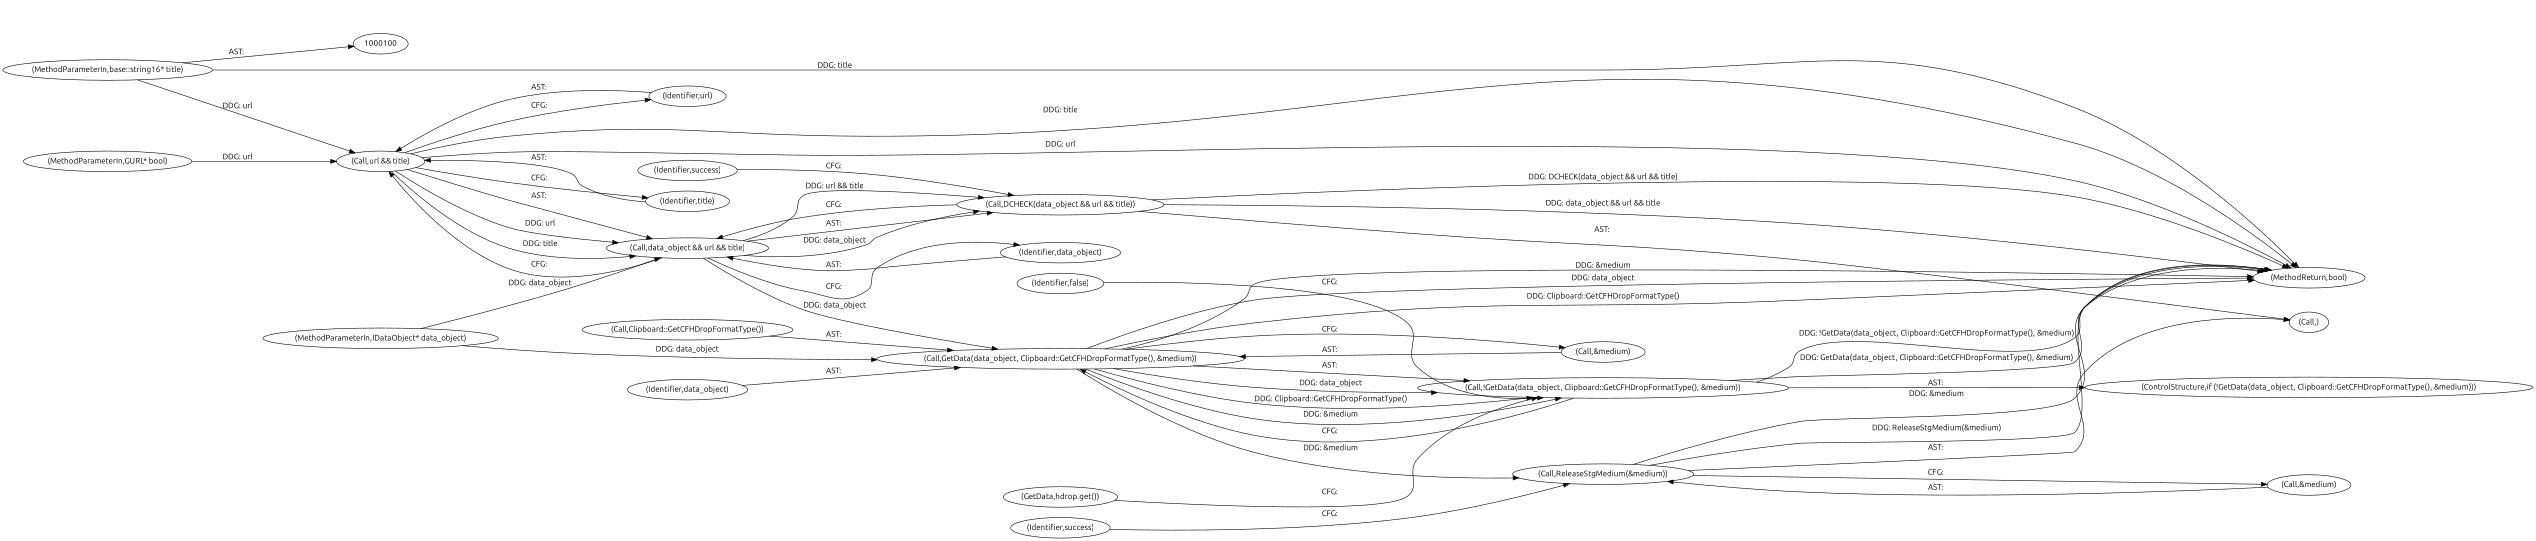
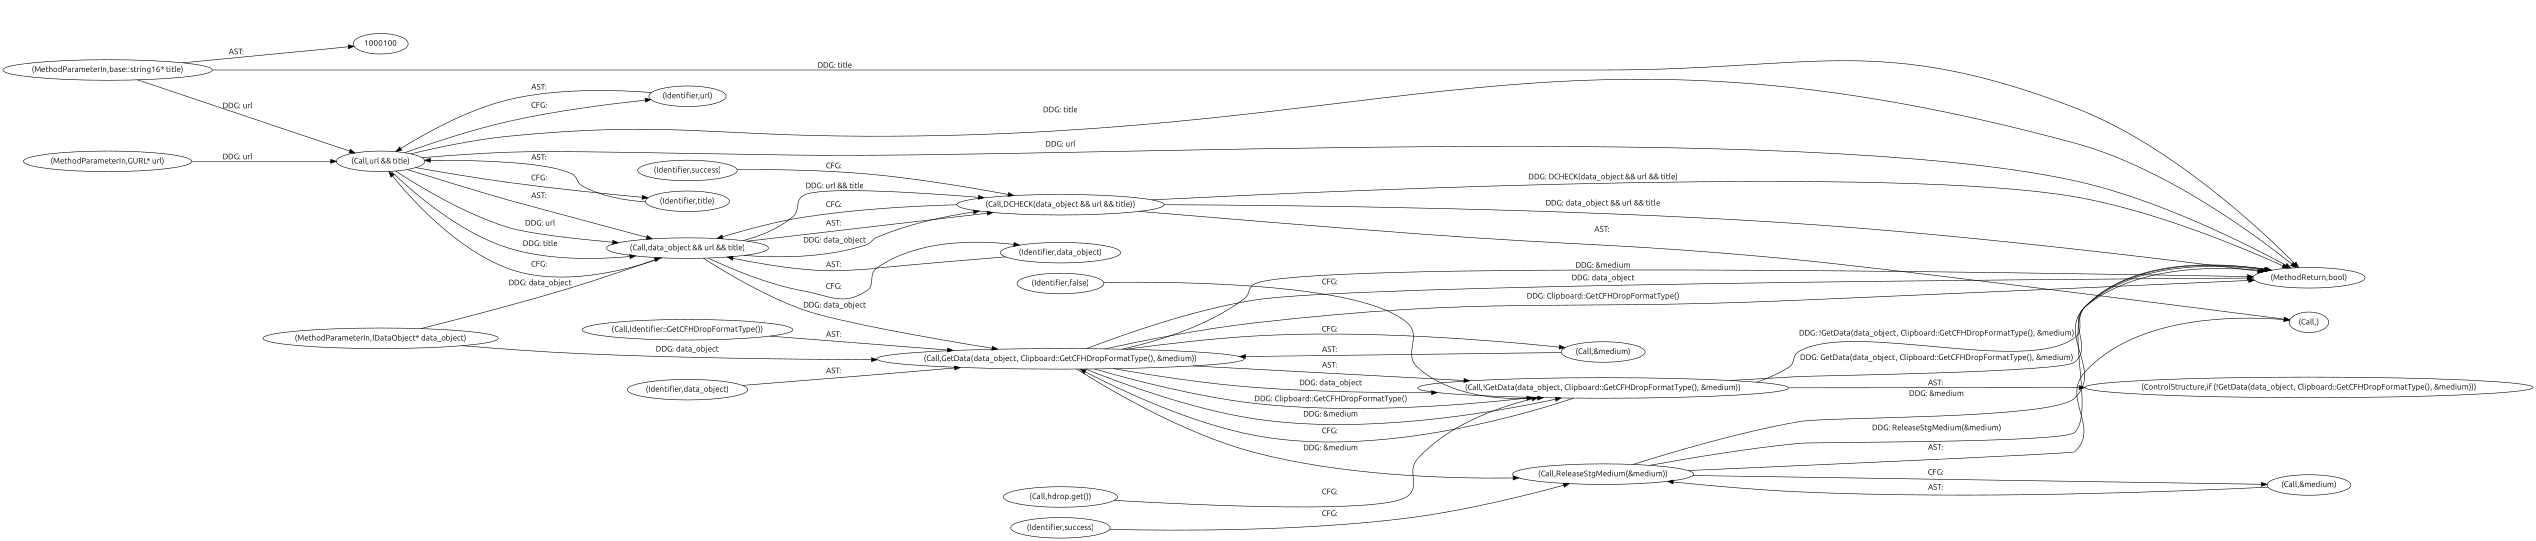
node "(MethodParameterIn,GURL* bool)": label "(MethodParameterIn,GURL* bool)" -> "(MethodParameterIn,GURL* url)"
node "(Call,Clipboard::GetCFHDropFormatType())": label "(Call,Clipboard::GetCFHDropFormatType())" -> "(Call,Identifier::GetCFHDropFormatType())"
node "(GetData,hdrop.get())": label "(GetData,hdrop.get())" -> "(Call,hdrop.get())"
